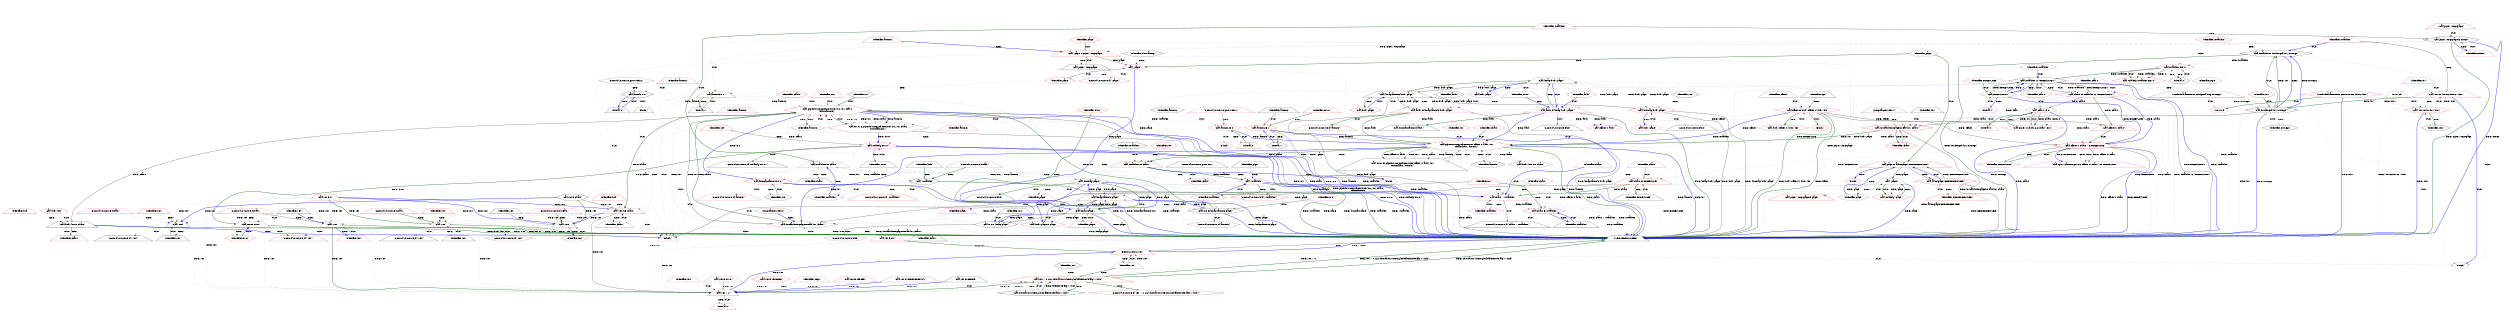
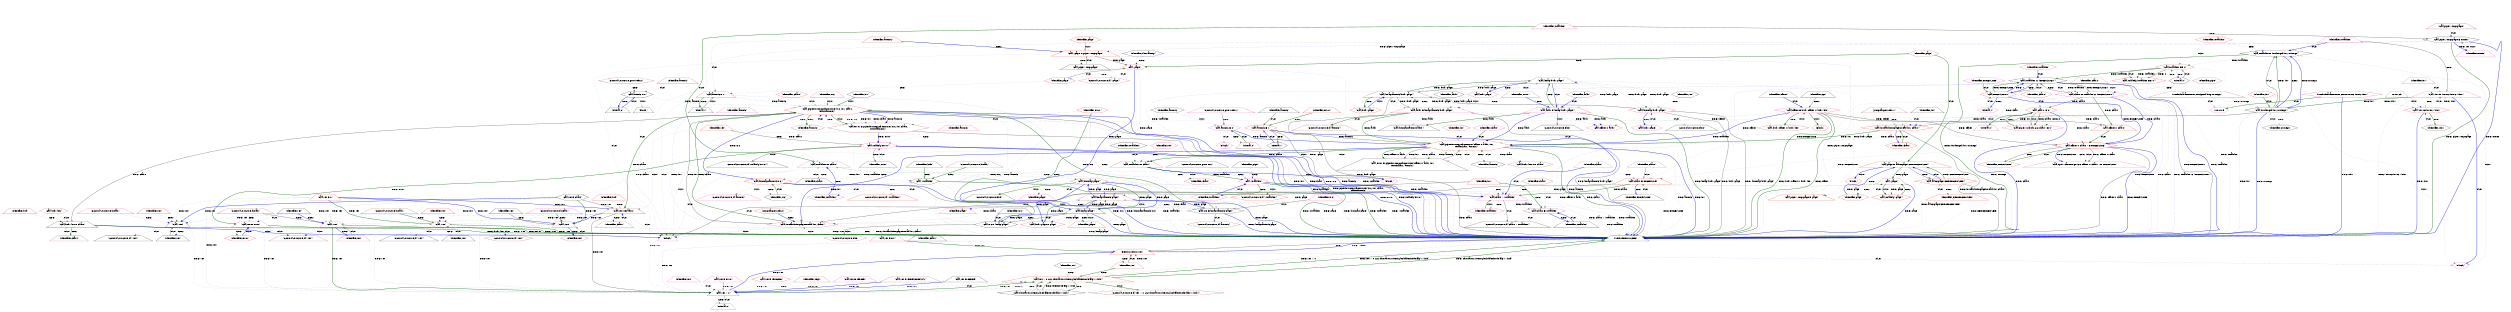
edge "(Call,pipe->tmp_page = NULL)" -> "(Identifier,NULL)": label "CFG: " -> "DDG: ret"
edge "(Identifier,offset)" -> "(Call,offset = buf->offset + buf->len)": style dotted -> bold
node "(Call,ret += chars)": label "(Call,ret += chars)" -> "(Call,ret += alloc)"
